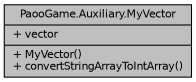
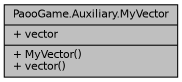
node "PaooGame.Auxiliary.MyVector": text "+ convertStringArrayToIntArray()" -> "+ vector()"
